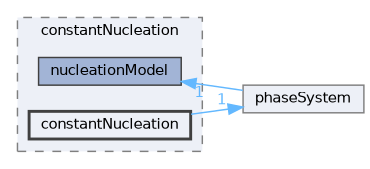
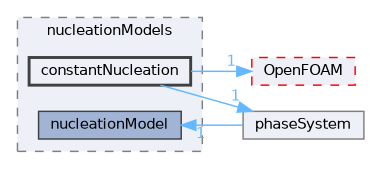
cluster "constantNucleation": label "constantNucleation" -> "nucleationModels"
node "OpenFOAM": added
